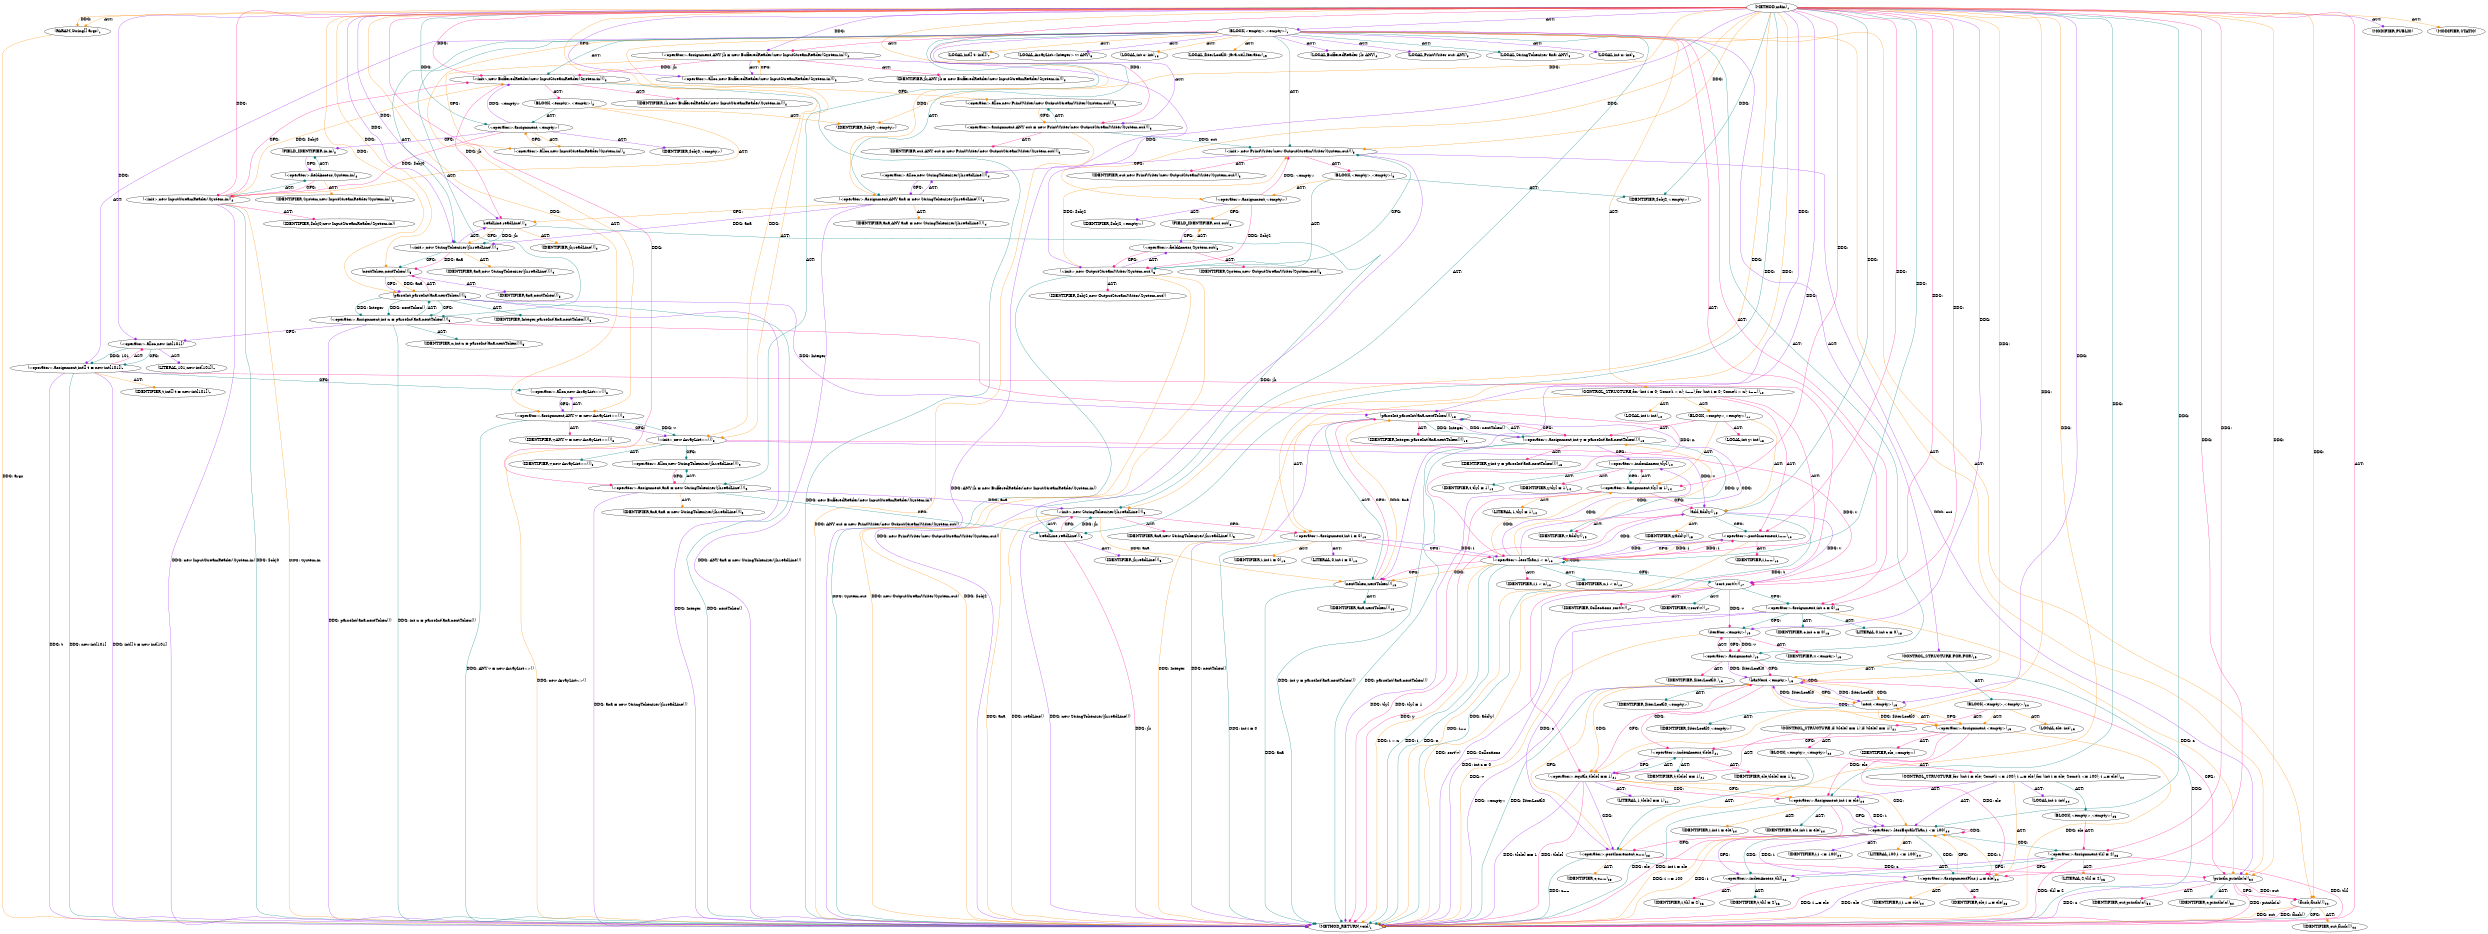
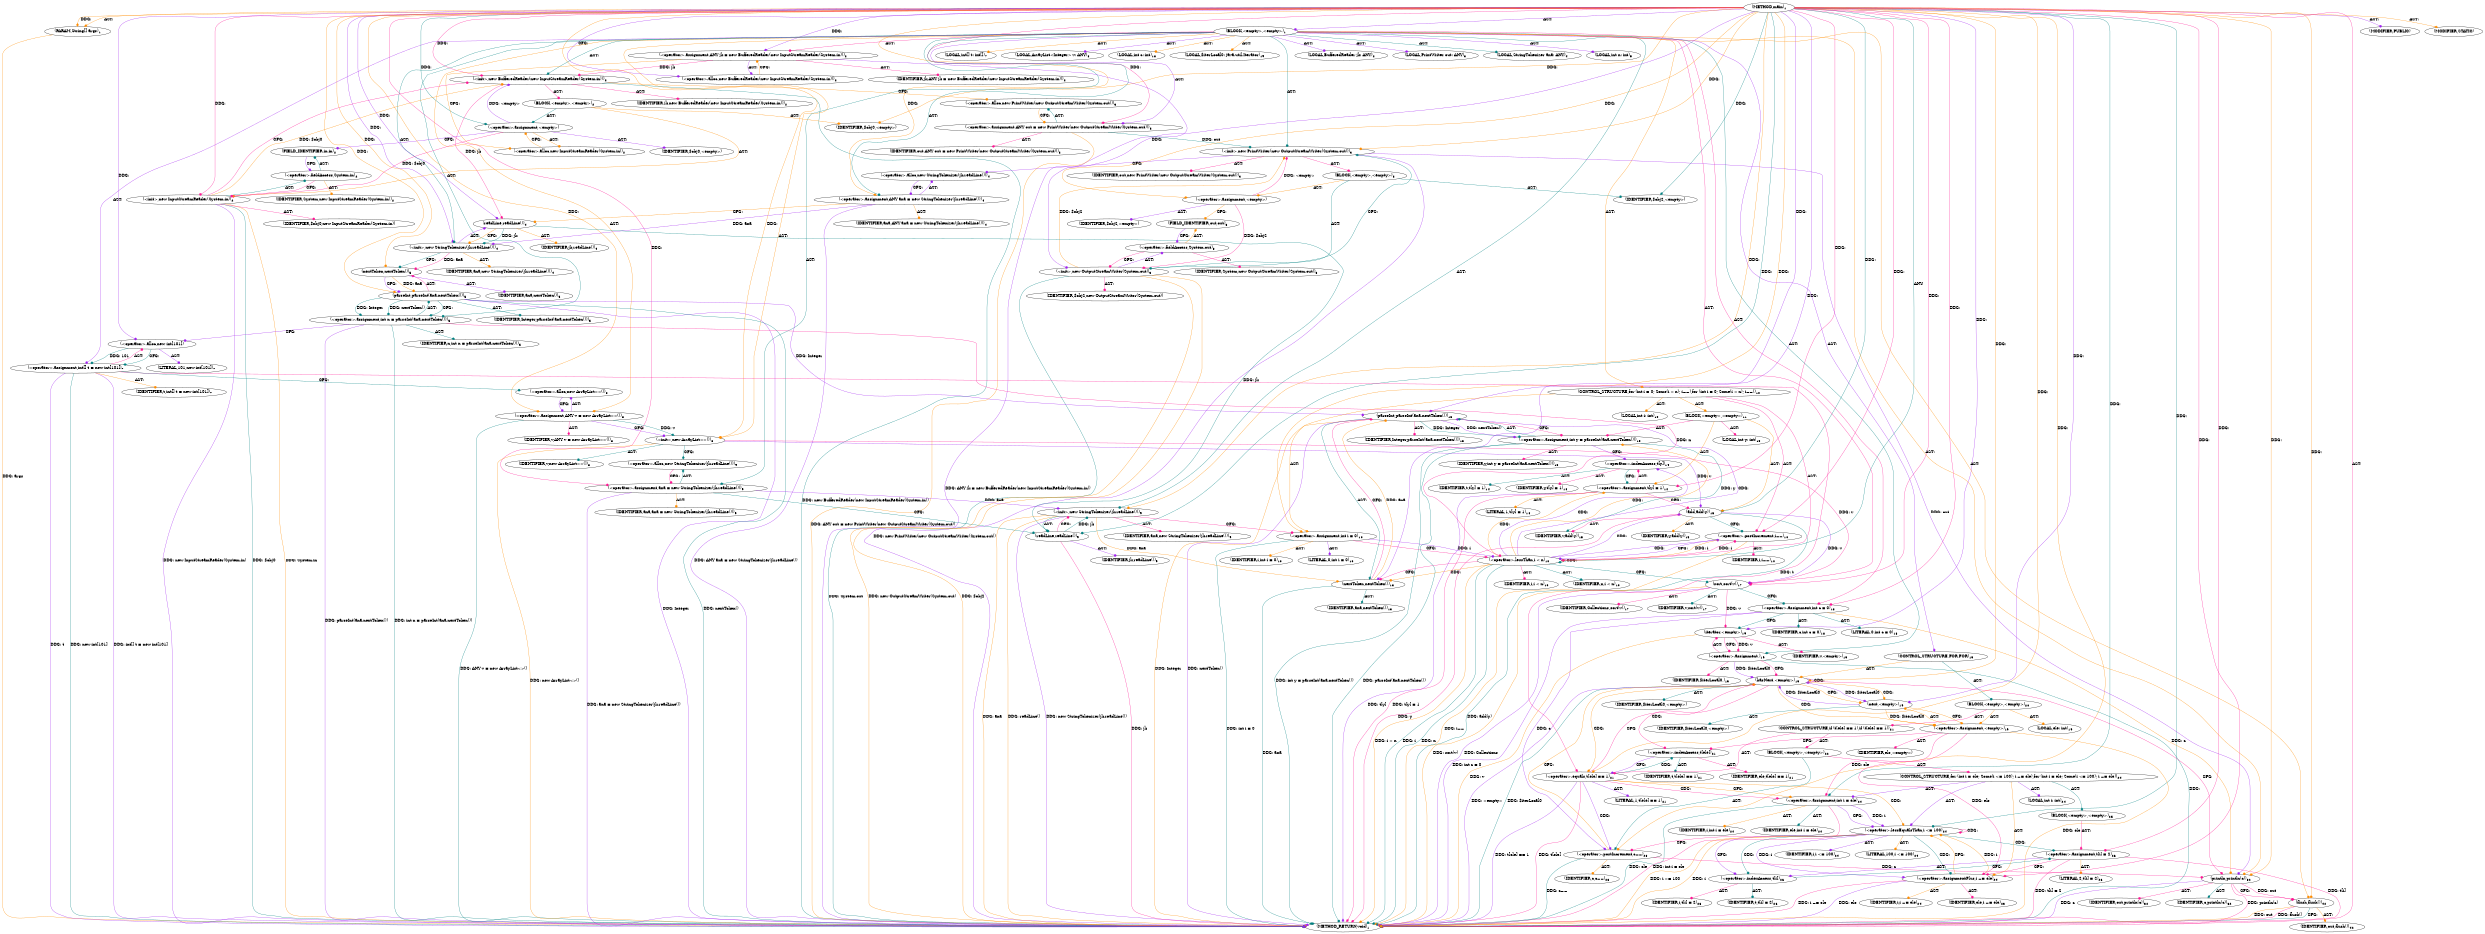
edge "(METHOD,main)" -> "(<operator>.lessThan,i < n)": label "DDG: " -> "ANY: "
edge "(<operator>.equals,t[ele] == 1)" -> "(<operator>.indexAccess,t[ele])": label "AST: " -> "CDG: "
